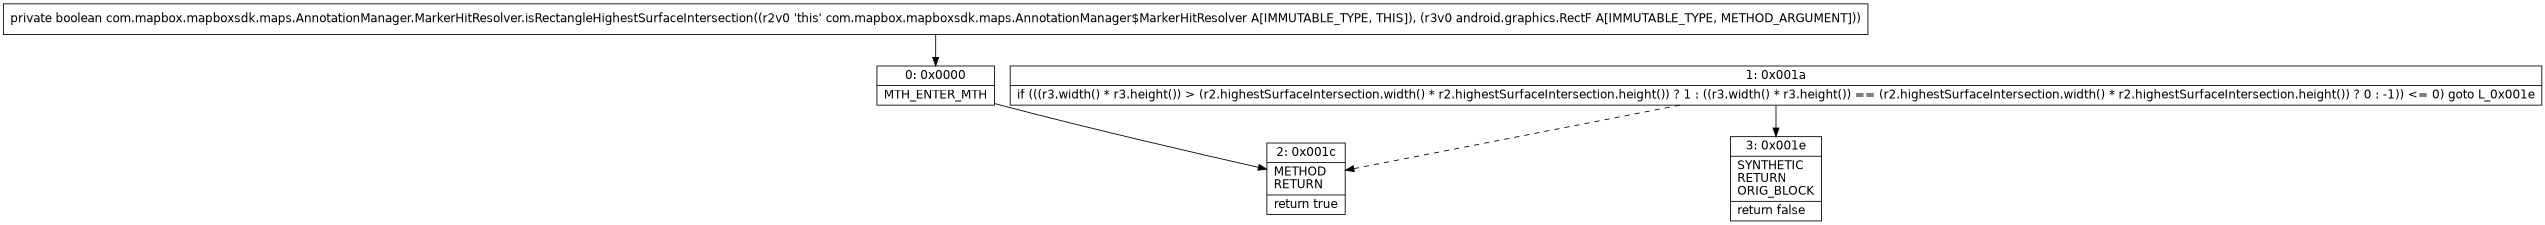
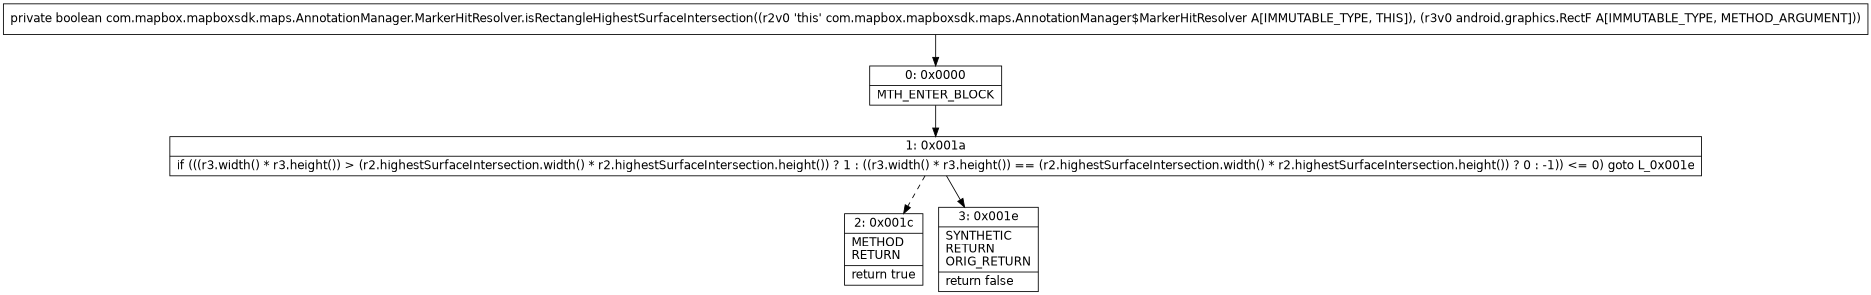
node "0: 0x0000": text "MTH_ENTER_MTH" -> "MTH_ENTER_BLOCK"
edge "0: 0x0000" -> "2: 0x001c": now "0: 0x0000" -> "1: 0x001a"
node "3: 0x001e": text "ORIG_BLOCK" -> "ORIG_RETURN"
